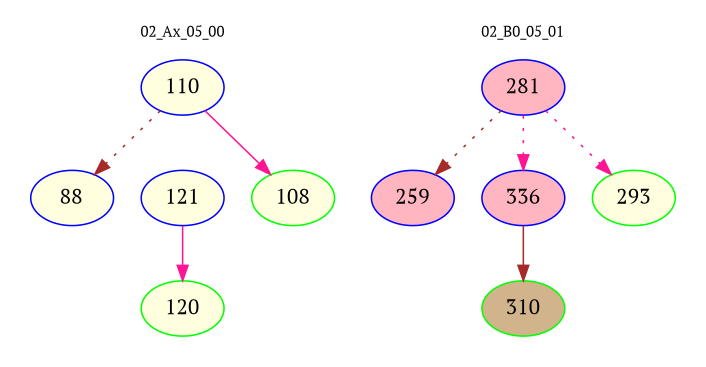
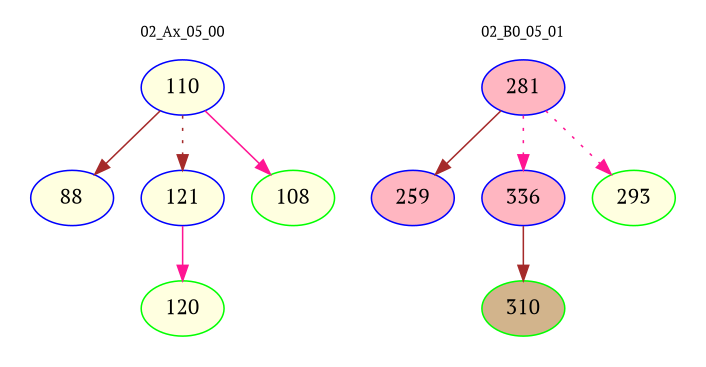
edge "110" -> "121": added
edge "110" -> "88": style dotted -> solid
edge "281" -> "259": style dotted -> solid
